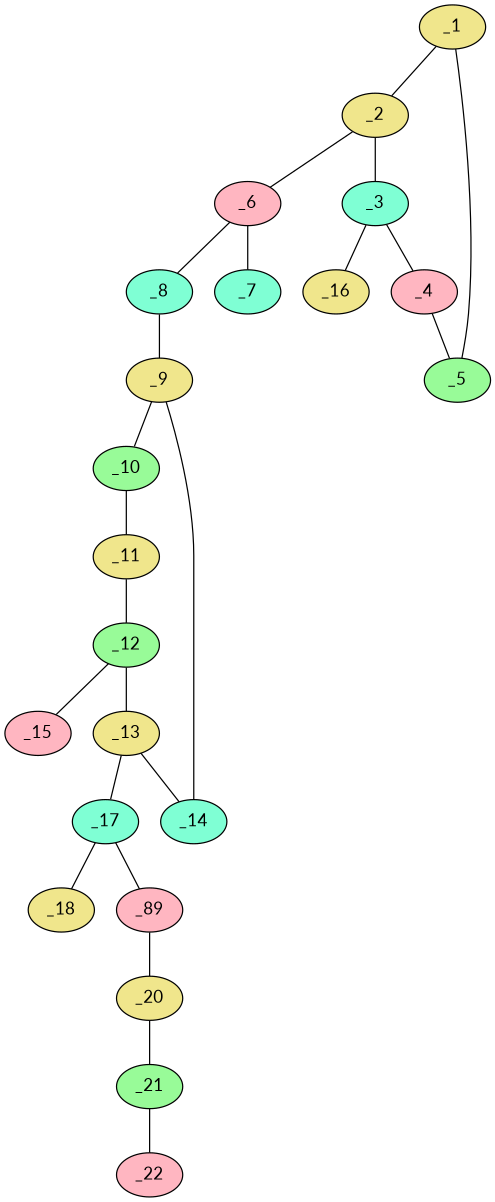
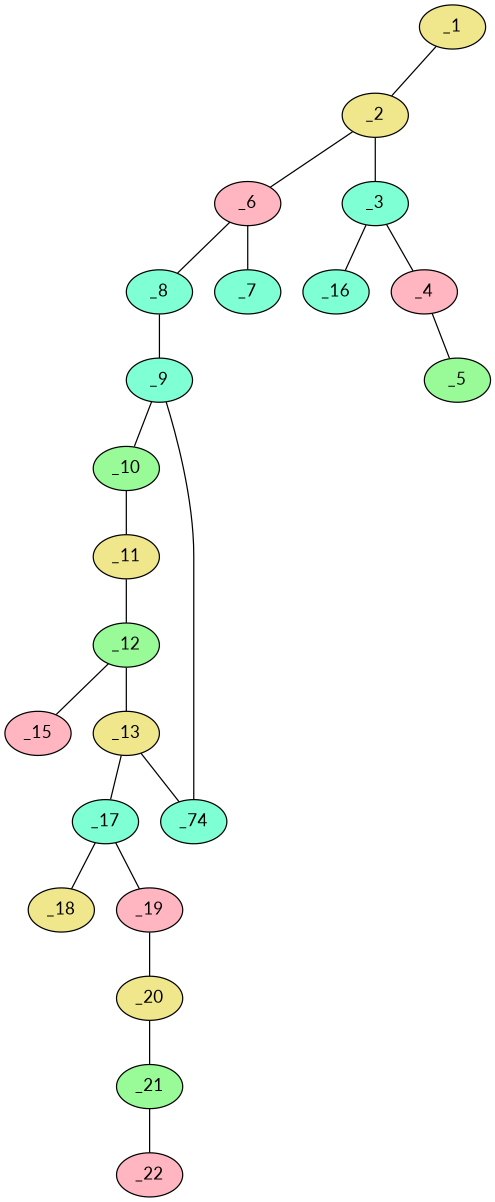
edge "_1" -- "_5": removed
node "_16": fillcolor khaki -> aquamarine
node "_9": fillcolor khaki -> aquamarine
node "_14": label "_14" -> "_74"
node "_89": label "_89" -> "_19"
